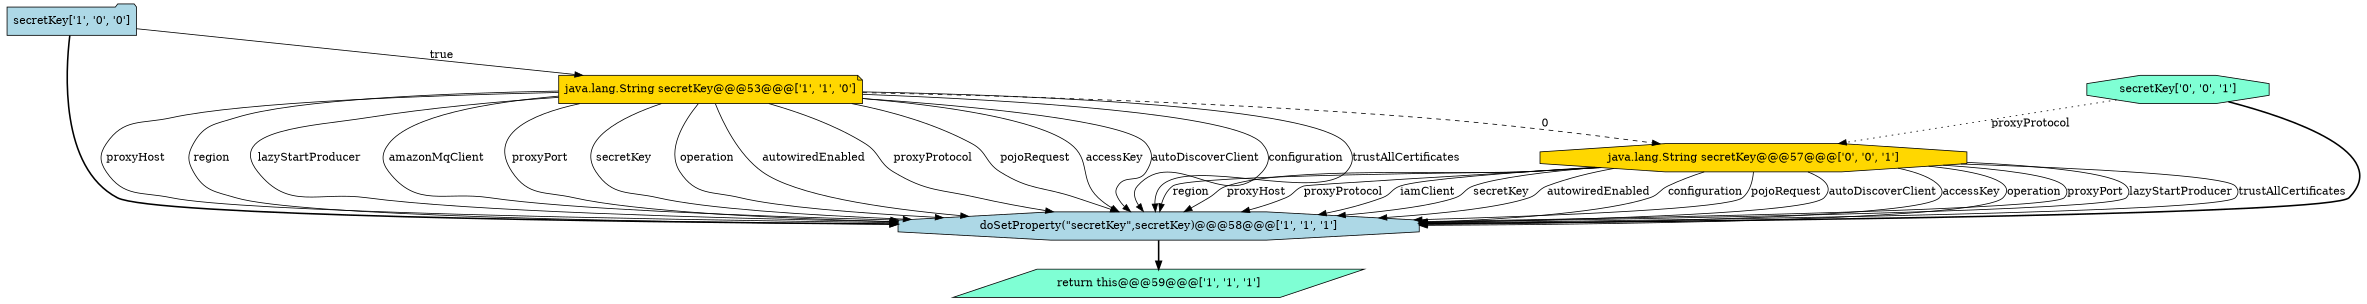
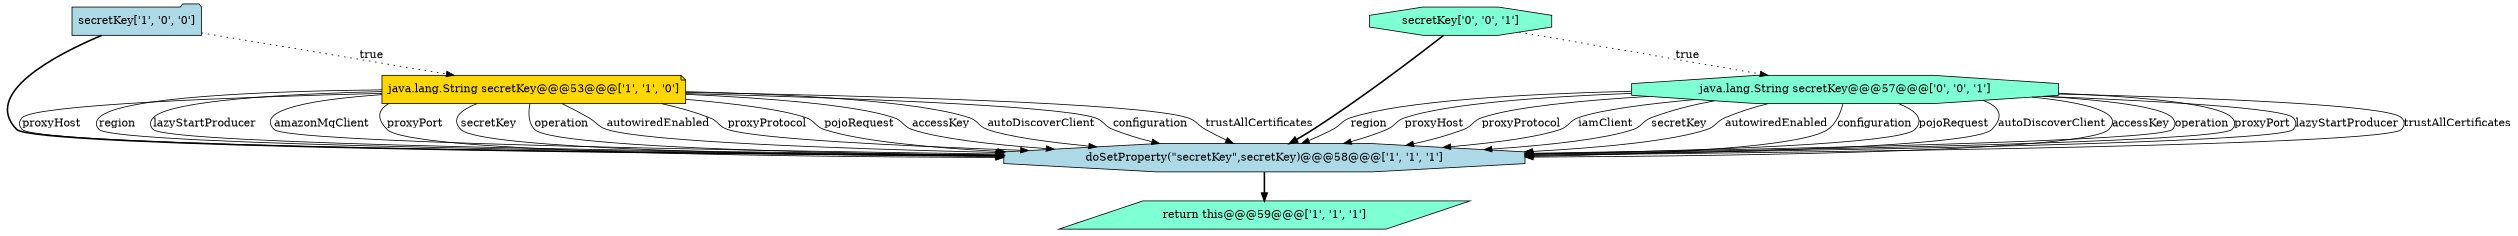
edge "secretKey['1', '0', '0']" -> "java.lang.String secretKey@@@53@@@['1', '1', '0']": style solid -> dotted
edge "java.lang.String secretKey@@@53@@@['1', '1', '0']" -> "java.lang.String secretKey@@@57@@@['0', '0', '1']": removed, label "0"
edge "secretKey['0', '0', '1']" -> "java.lang.String secretKey@@@57@@@['0', '0', '1']": label "proxyProtocol" -> "true"
node "java.lang.String secretKey@@@57@@@['0', '0', '1']": fillcolor gold -> aquamarine
